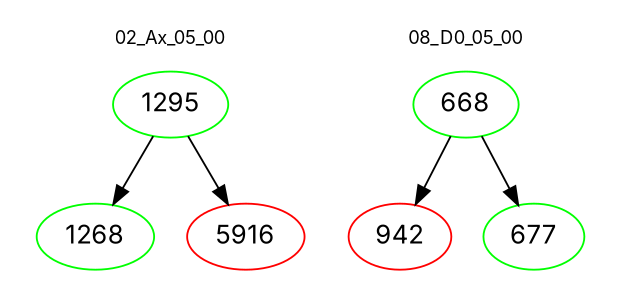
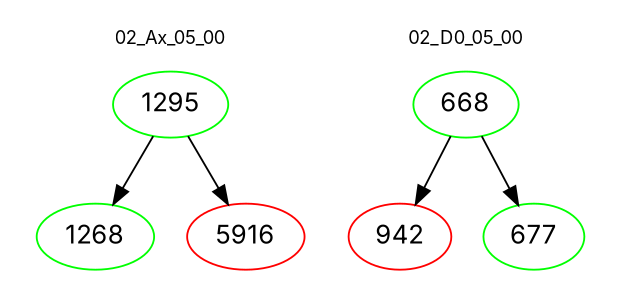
cluster "08_D0_05_00": label "08_D0_05_00" -> "02_D0_05_00"
